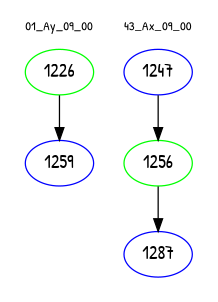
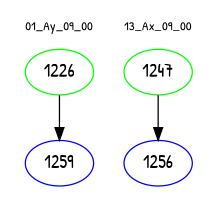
cluster "43_Ax_09_00": label "43_Ax_09_00" -> "13_Ax_09_00"
node "1247": color blue -> green
node "1256": color green -> blue
node "1287": removed
